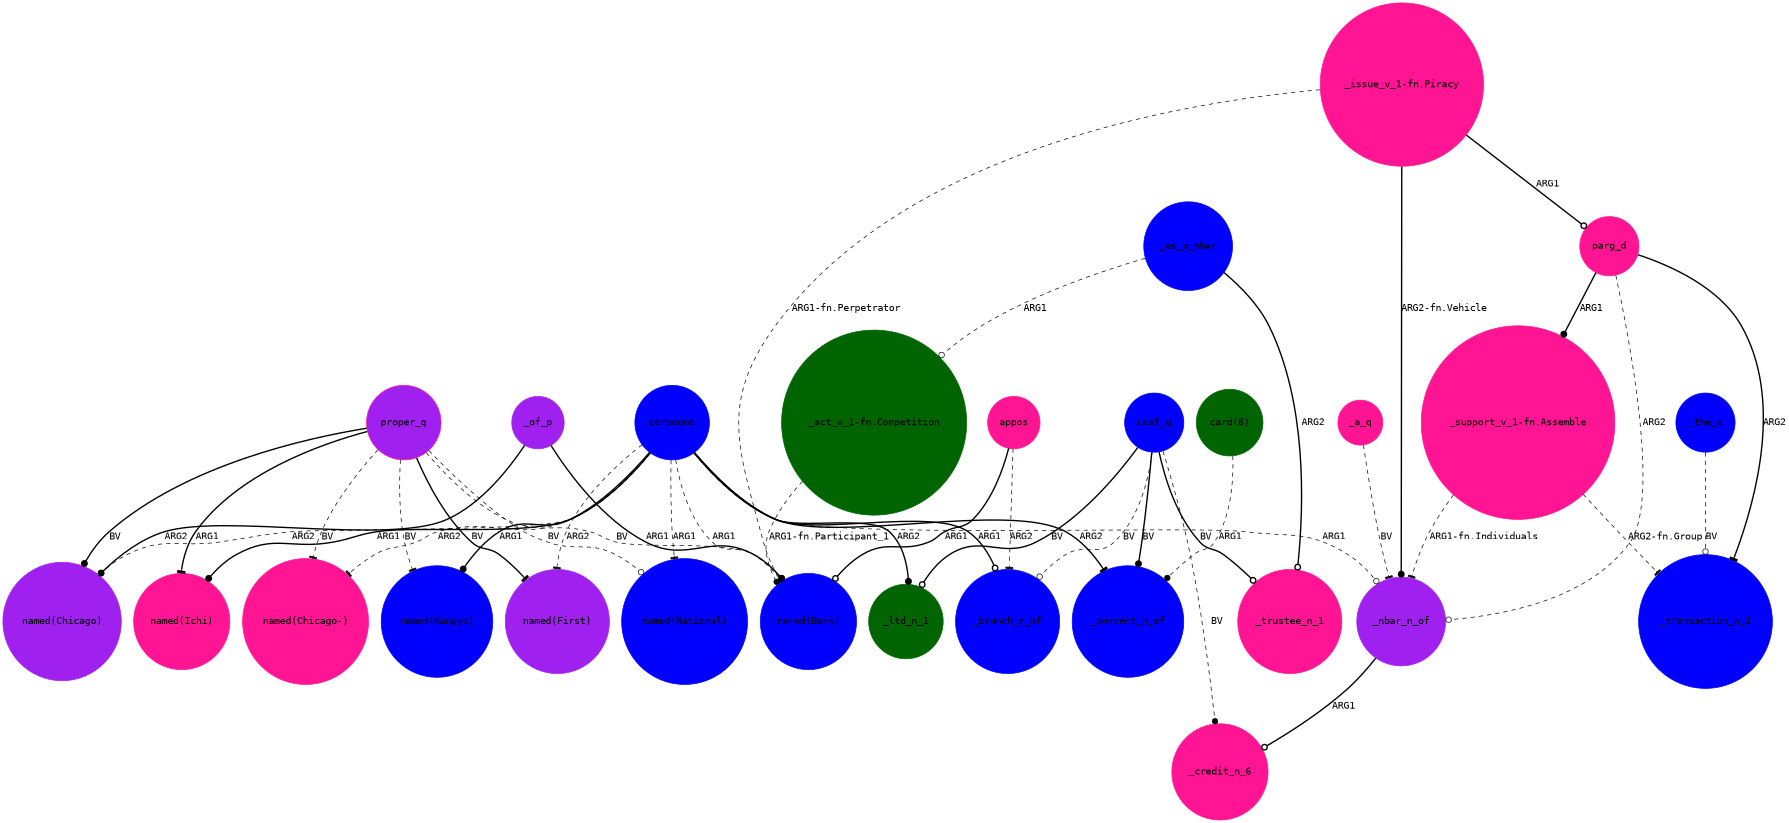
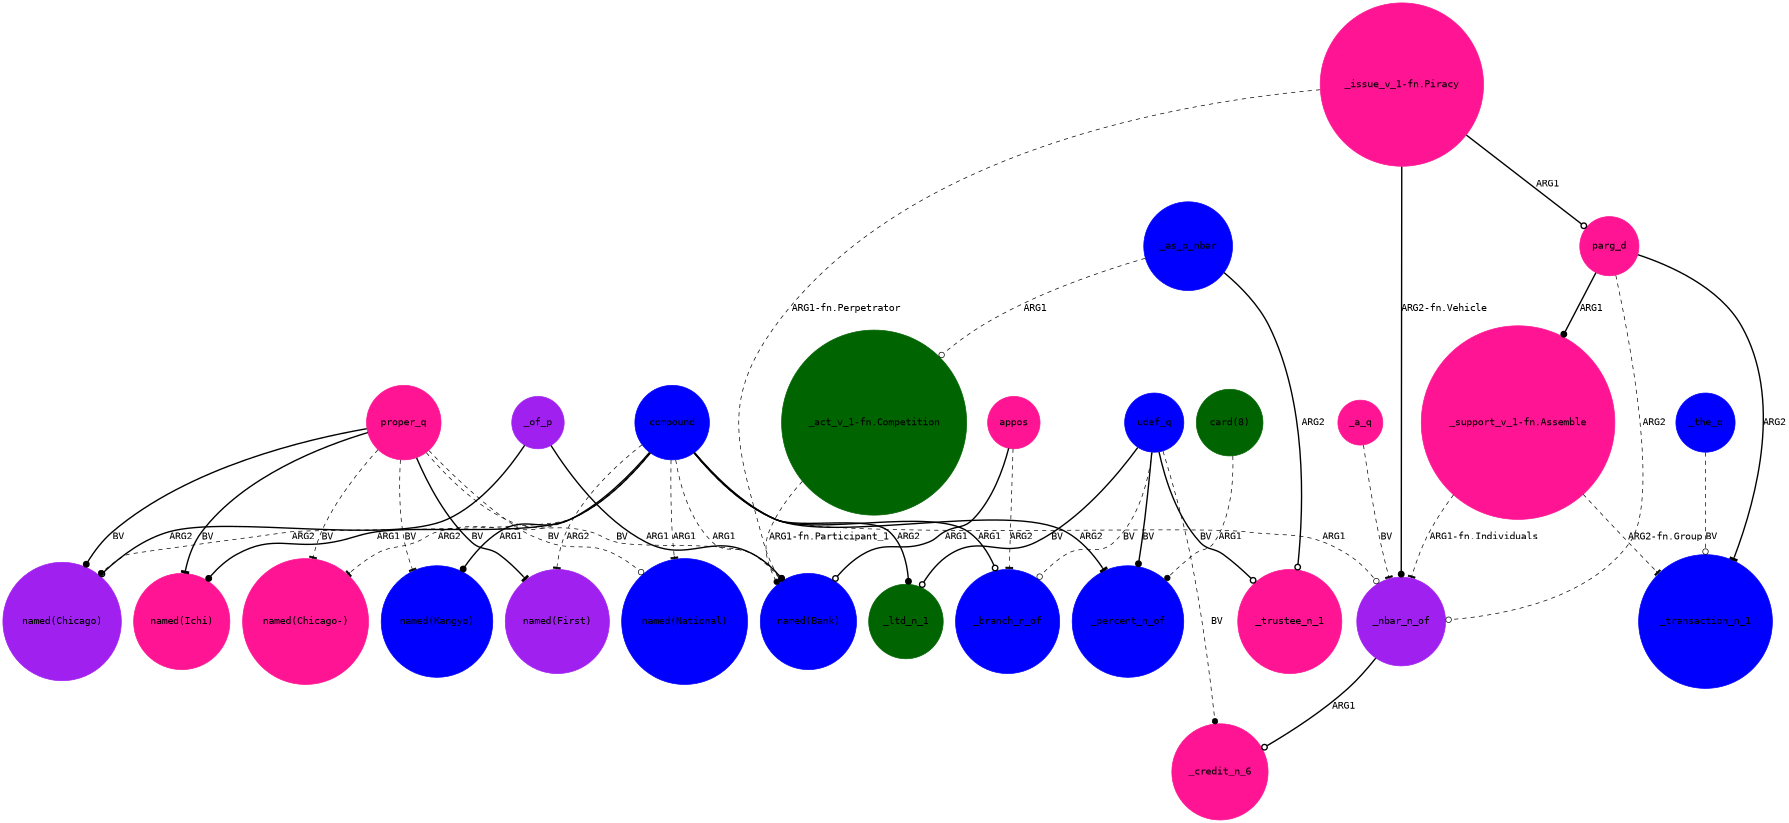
node "proper_q": fillcolor purple -> deeppink
edge "proper_q" -> "named(Ichi)": label "ARG1" -> "BV"
